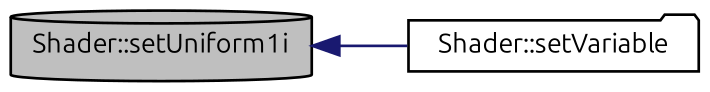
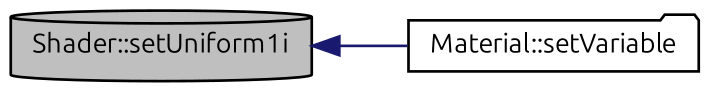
node "Shader::setVariable": label "Shader::setVariable" -> "Material::setVariable"
